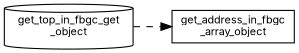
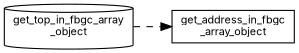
node "get_top_in_fbgc_get _object": label "get_top_in_fbgc_get _object" -> "get_top_in_fbgc_array _object"
